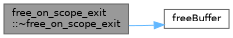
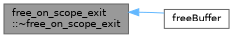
edge "free_on_scope_exit ::~free_on_scope_exit" -> "freeBuffer": reversed
